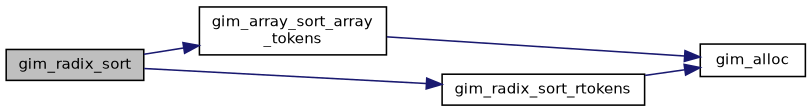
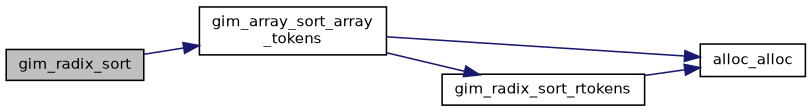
node "gim_alloc": label "gim_alloc" -> "alloc_alloc"
edge "gim_radix_sort" -> "gim_radix_sort_rtokens": now "gim_array_sort_array _tokens" -> "gim_radix_sort_rtokens"
